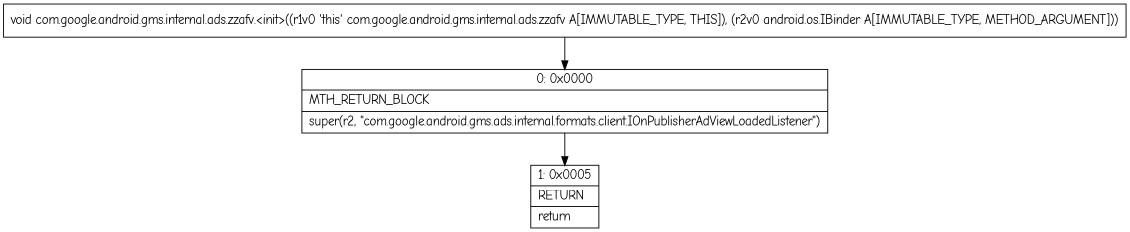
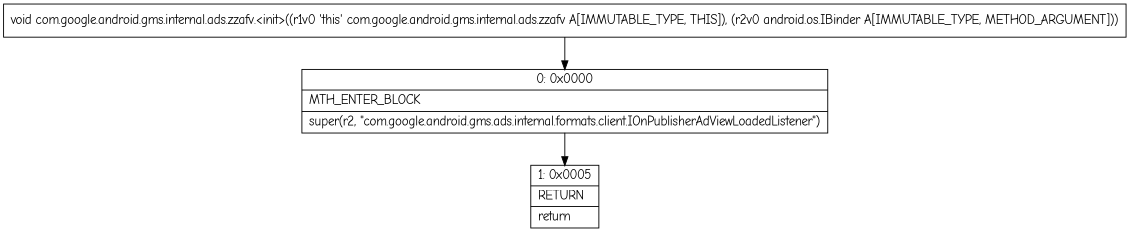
node "0: 0x0000": text "MTH_RETURN_BLOCK" -> "MTH_ENTER_BLOCK"
